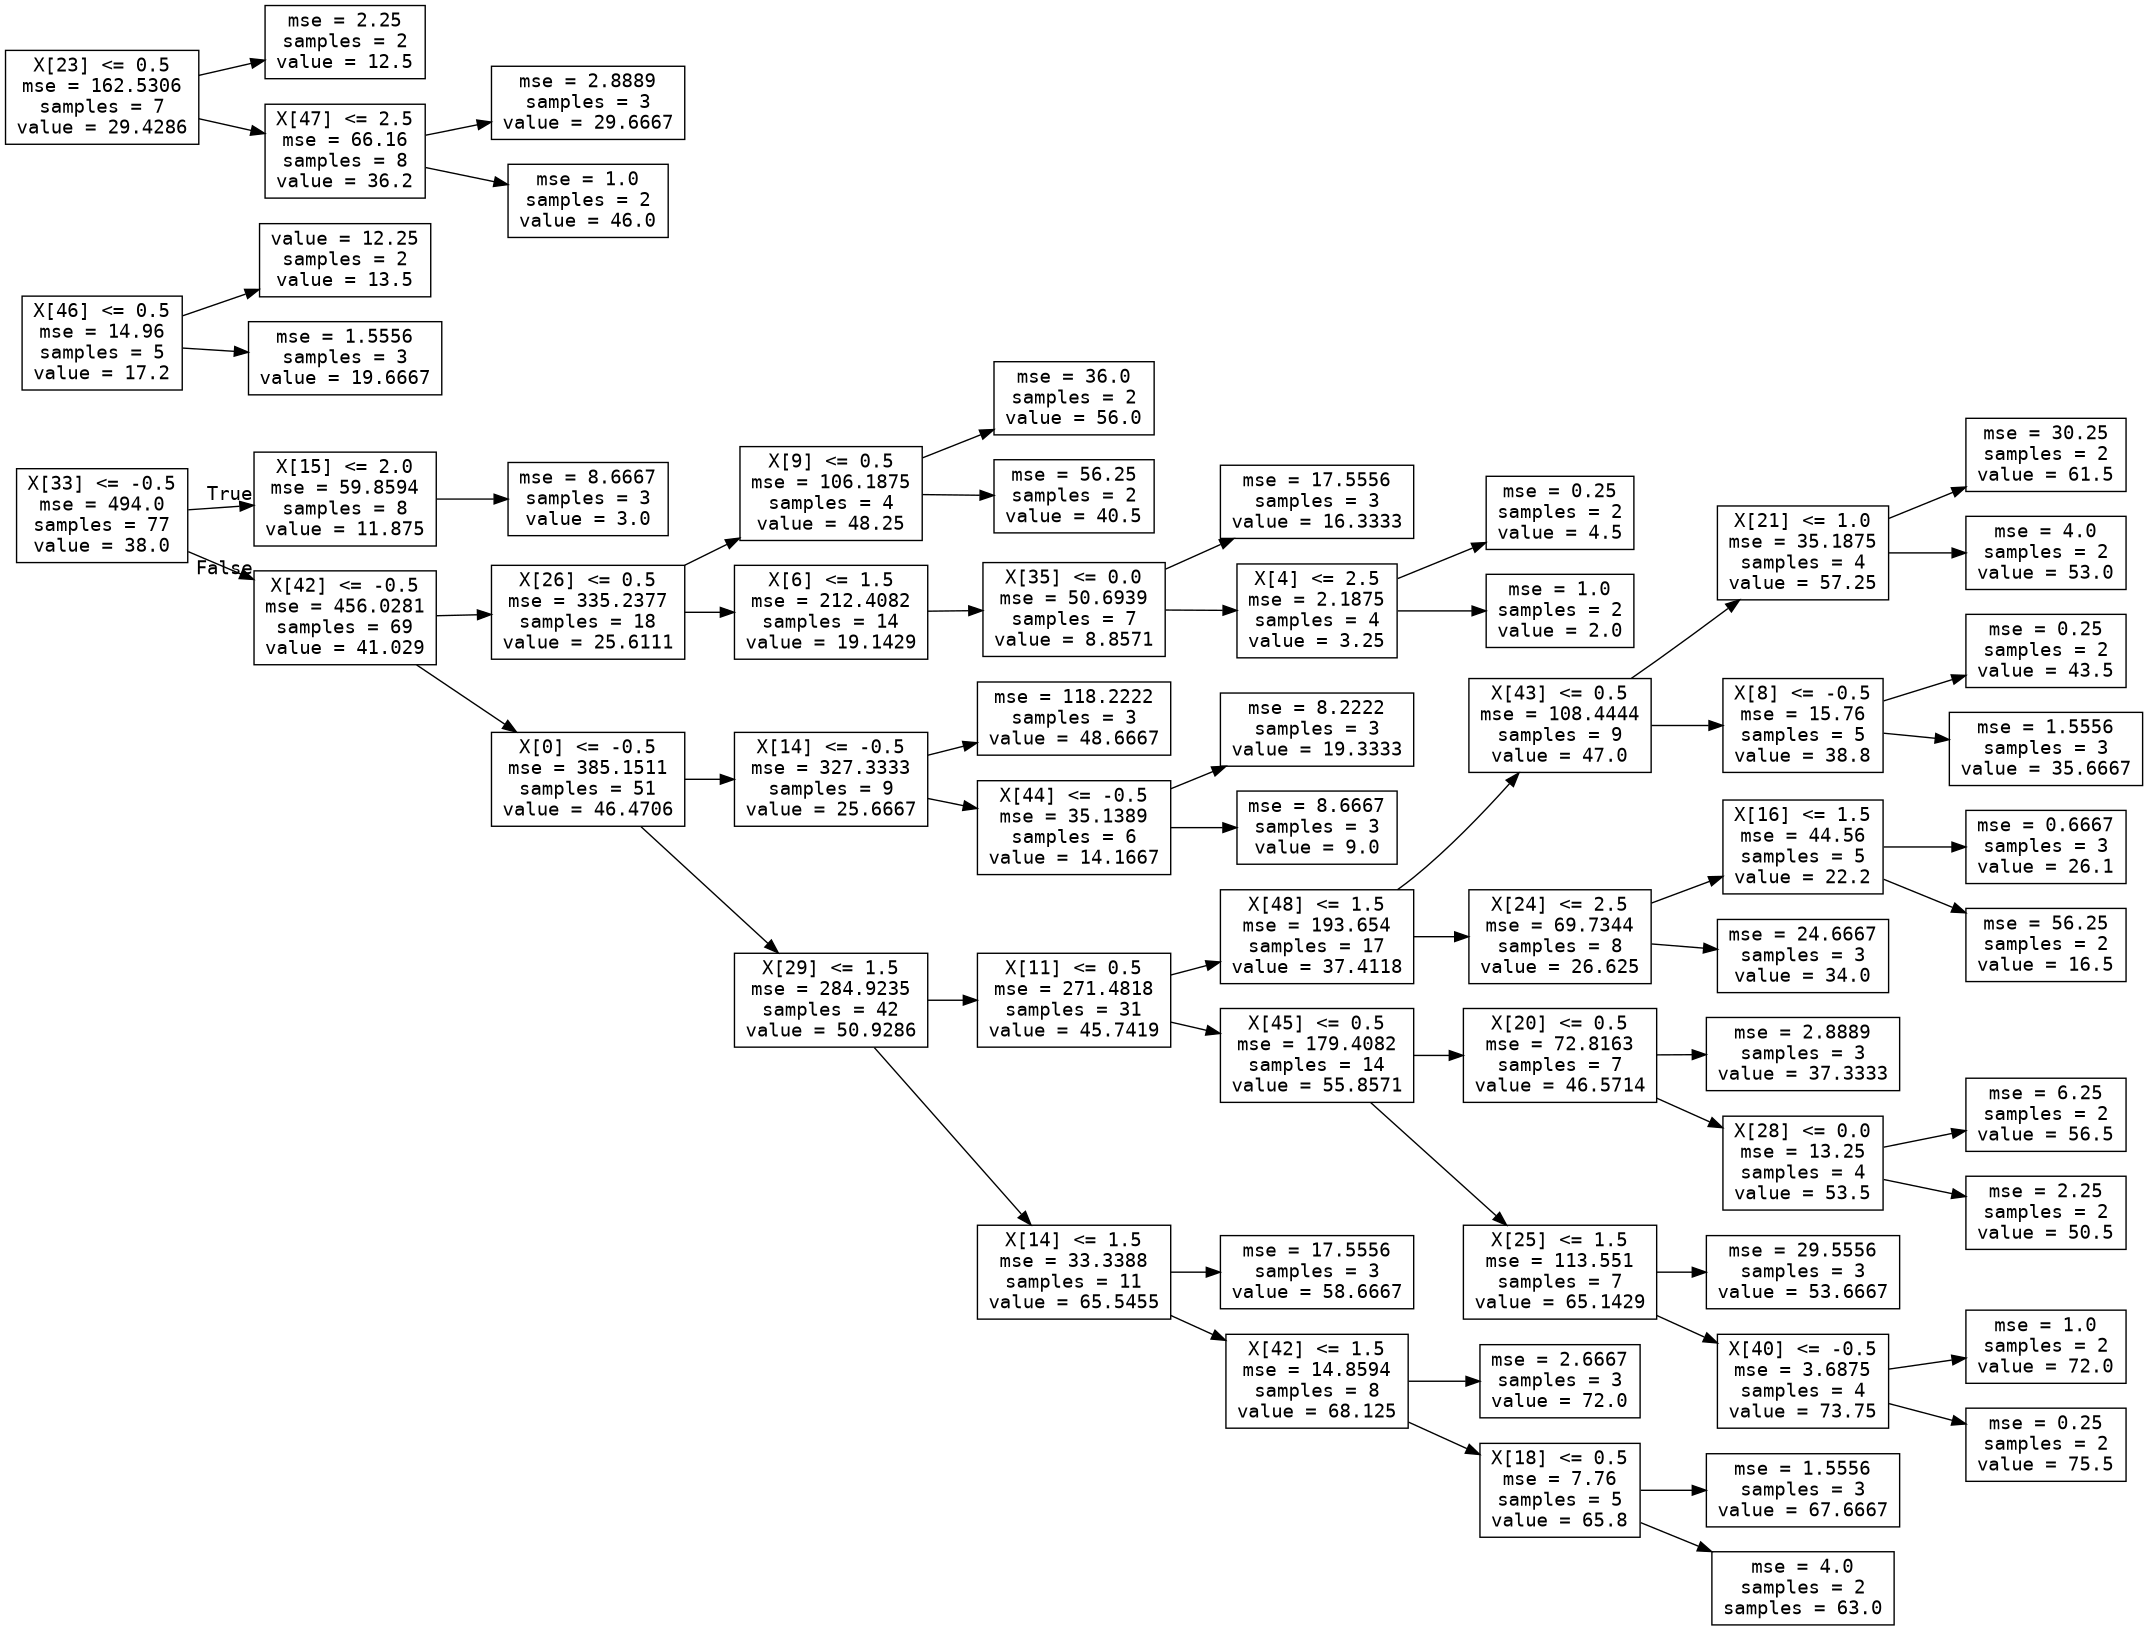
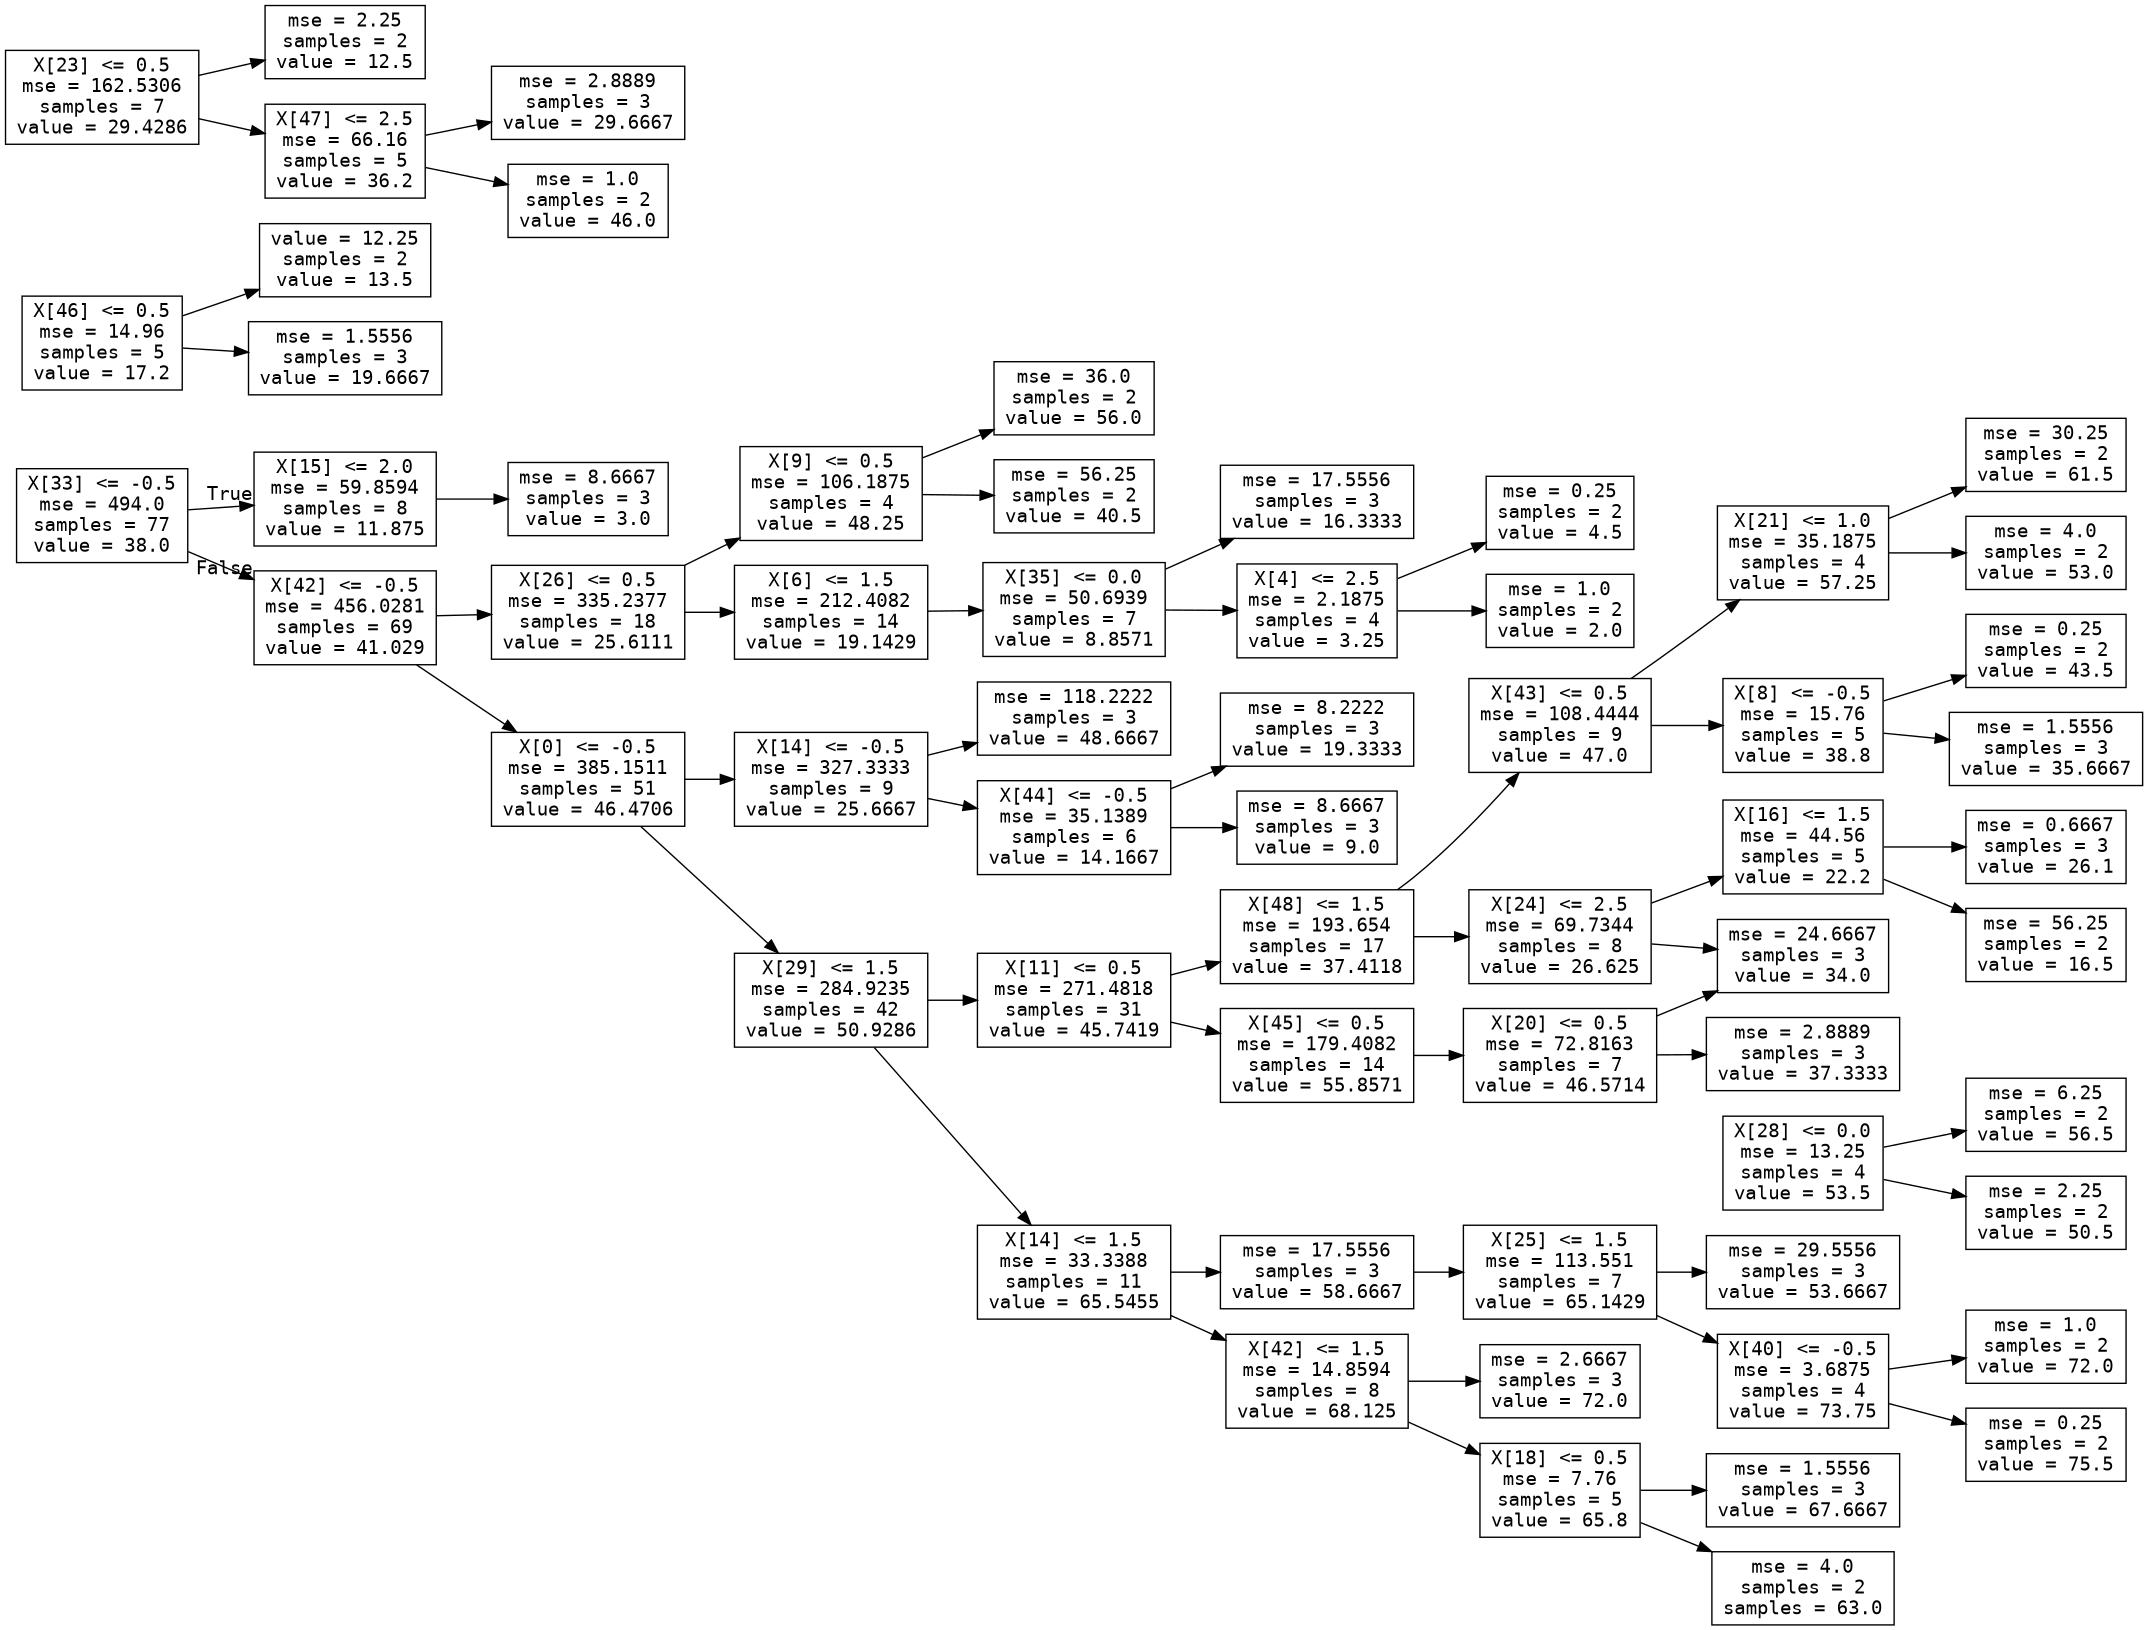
node "X[47] <= 2.5 mse = 66.16 samples = 8 value = 36.2": label "X[47] <= 2.5 mse = 66.16 samples = 8 value = 36.2" -> "X[47] <= 2.5 mse = 66.16 samples = 5 value = 36.2"
edge "X[20] <= 0.5 mse = 72.8163 samples = 7 value = 46.5714" -> "X[28] <= 0.0 mse = 13.25 samples = 4 value = 53.5": now "X[20] <= 0.5 mse = 72.8163 samples = 7 value = 46.5714" -> "mse = 24.6667 samples = 3 value = 34.0"
edge "X[45] <= 0.5 mse = 179.4082 samples = 14 value = 55.8571" -> "X[25] <= 1.5 mse = 113.551 samples = 7 value = 65.1429": now "mse = 17.5556 samples = 3 value = 58.6667" -> "X[25] <= 1.5 mse = 113.551 samples = 7 value = 65.1429"
